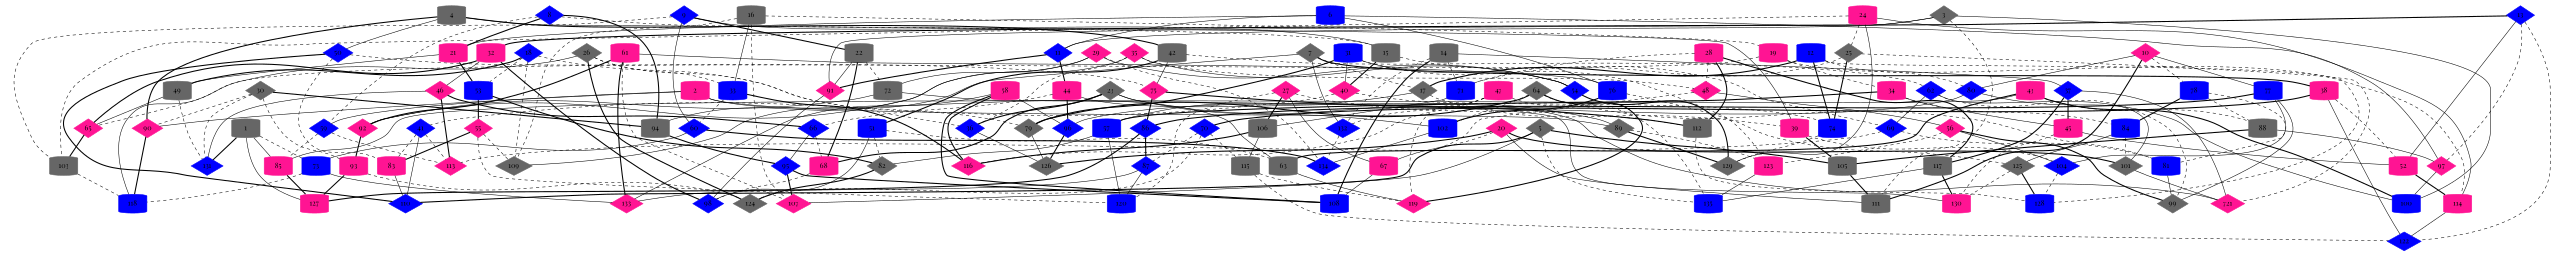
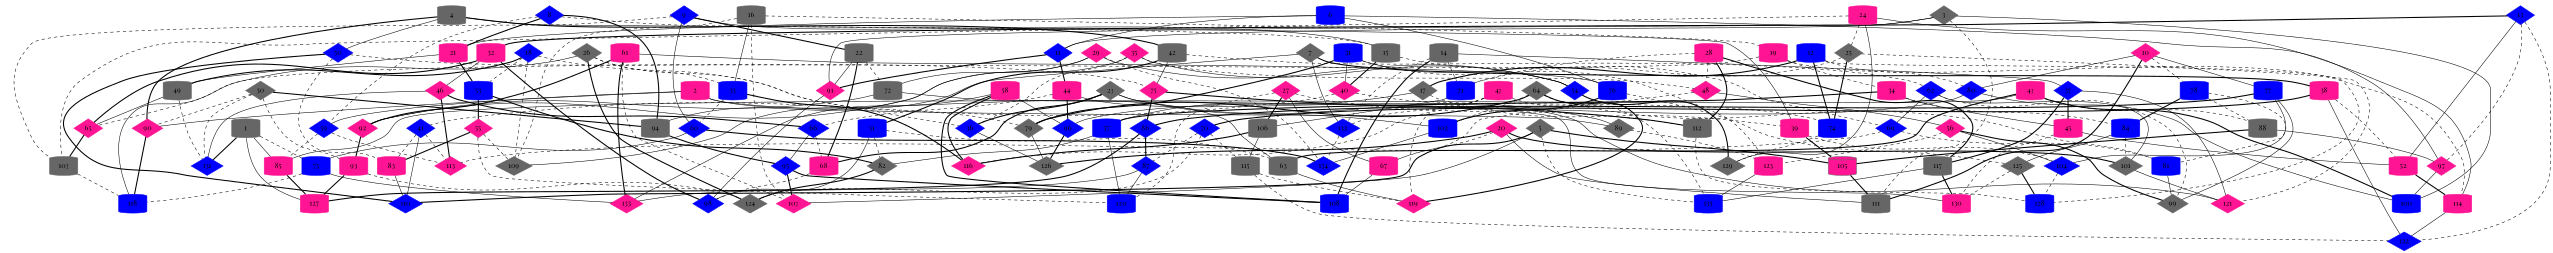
edge "7" -- "17": removed
edge "89" -- "129": removed
node "105": fillcolor gray40 -> deeppink
node "721": label "721" -> "121"
